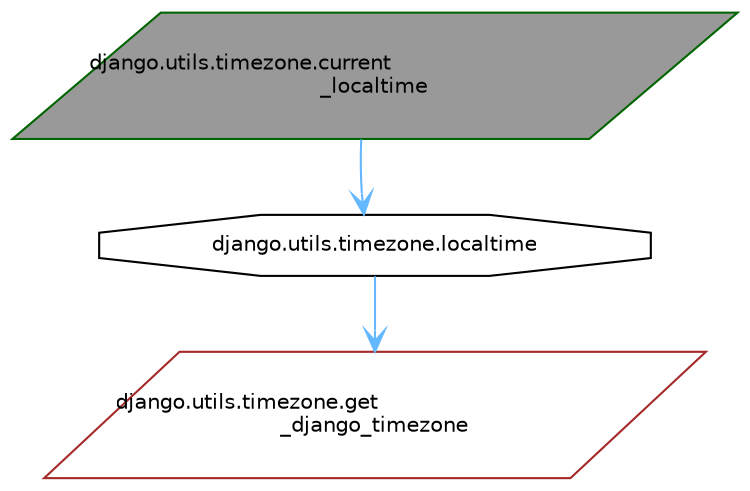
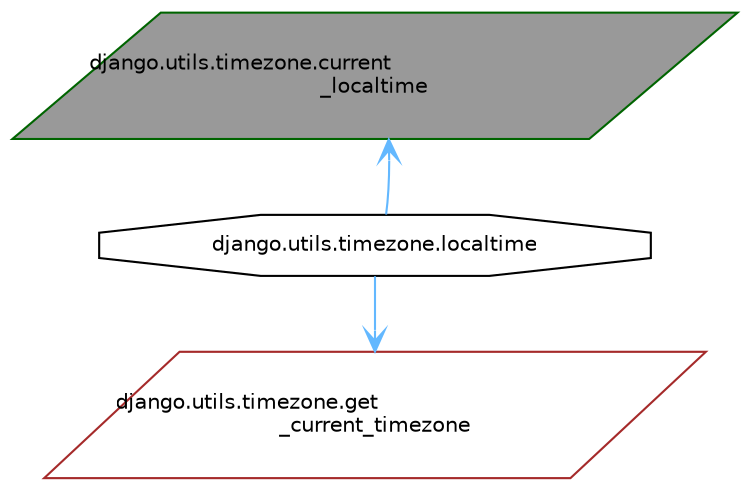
edge "django.utils.timezone.current _localtime" -> "django.utils.timezone.localtime": reversed
node "django.utils.timezone.get _django_timezone": label "django.utils.timezone.get _django_timezone" -> "django.utils.timezone.get _current_timezone"
